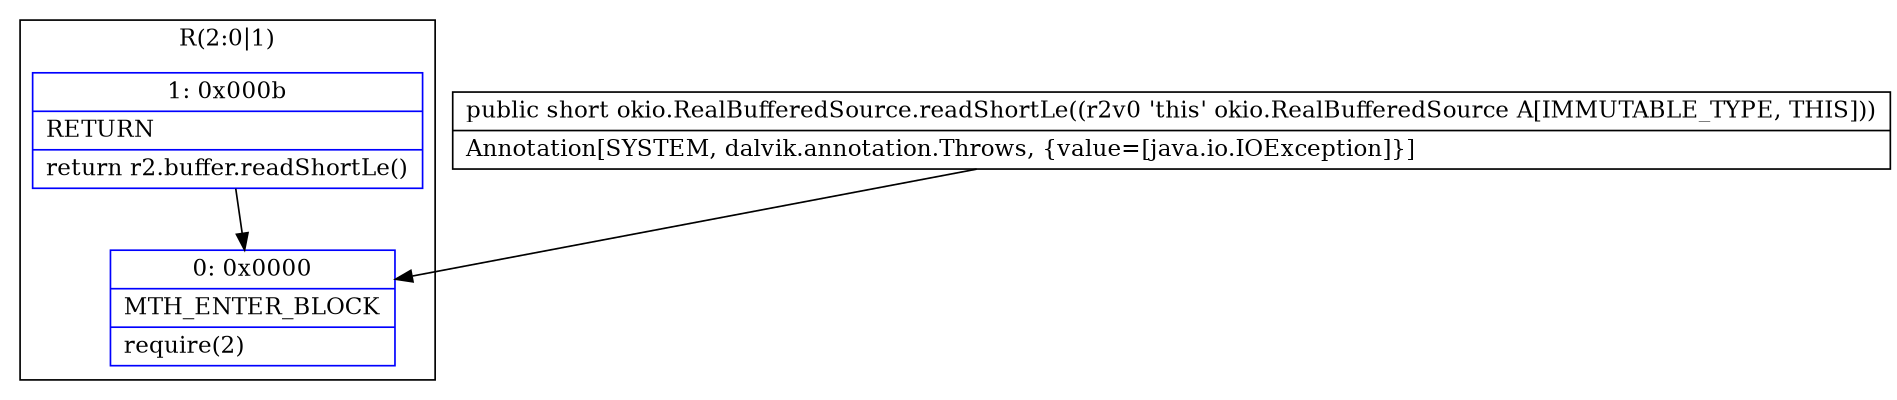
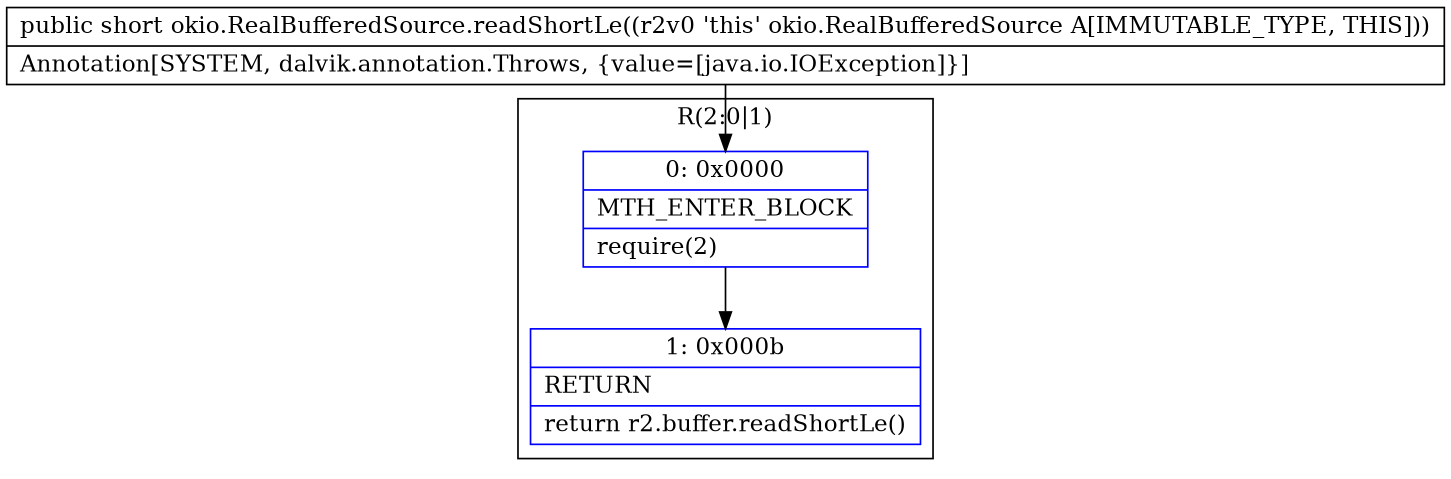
edge "1: 0x000b" -> "0: 0x0000": reversed
